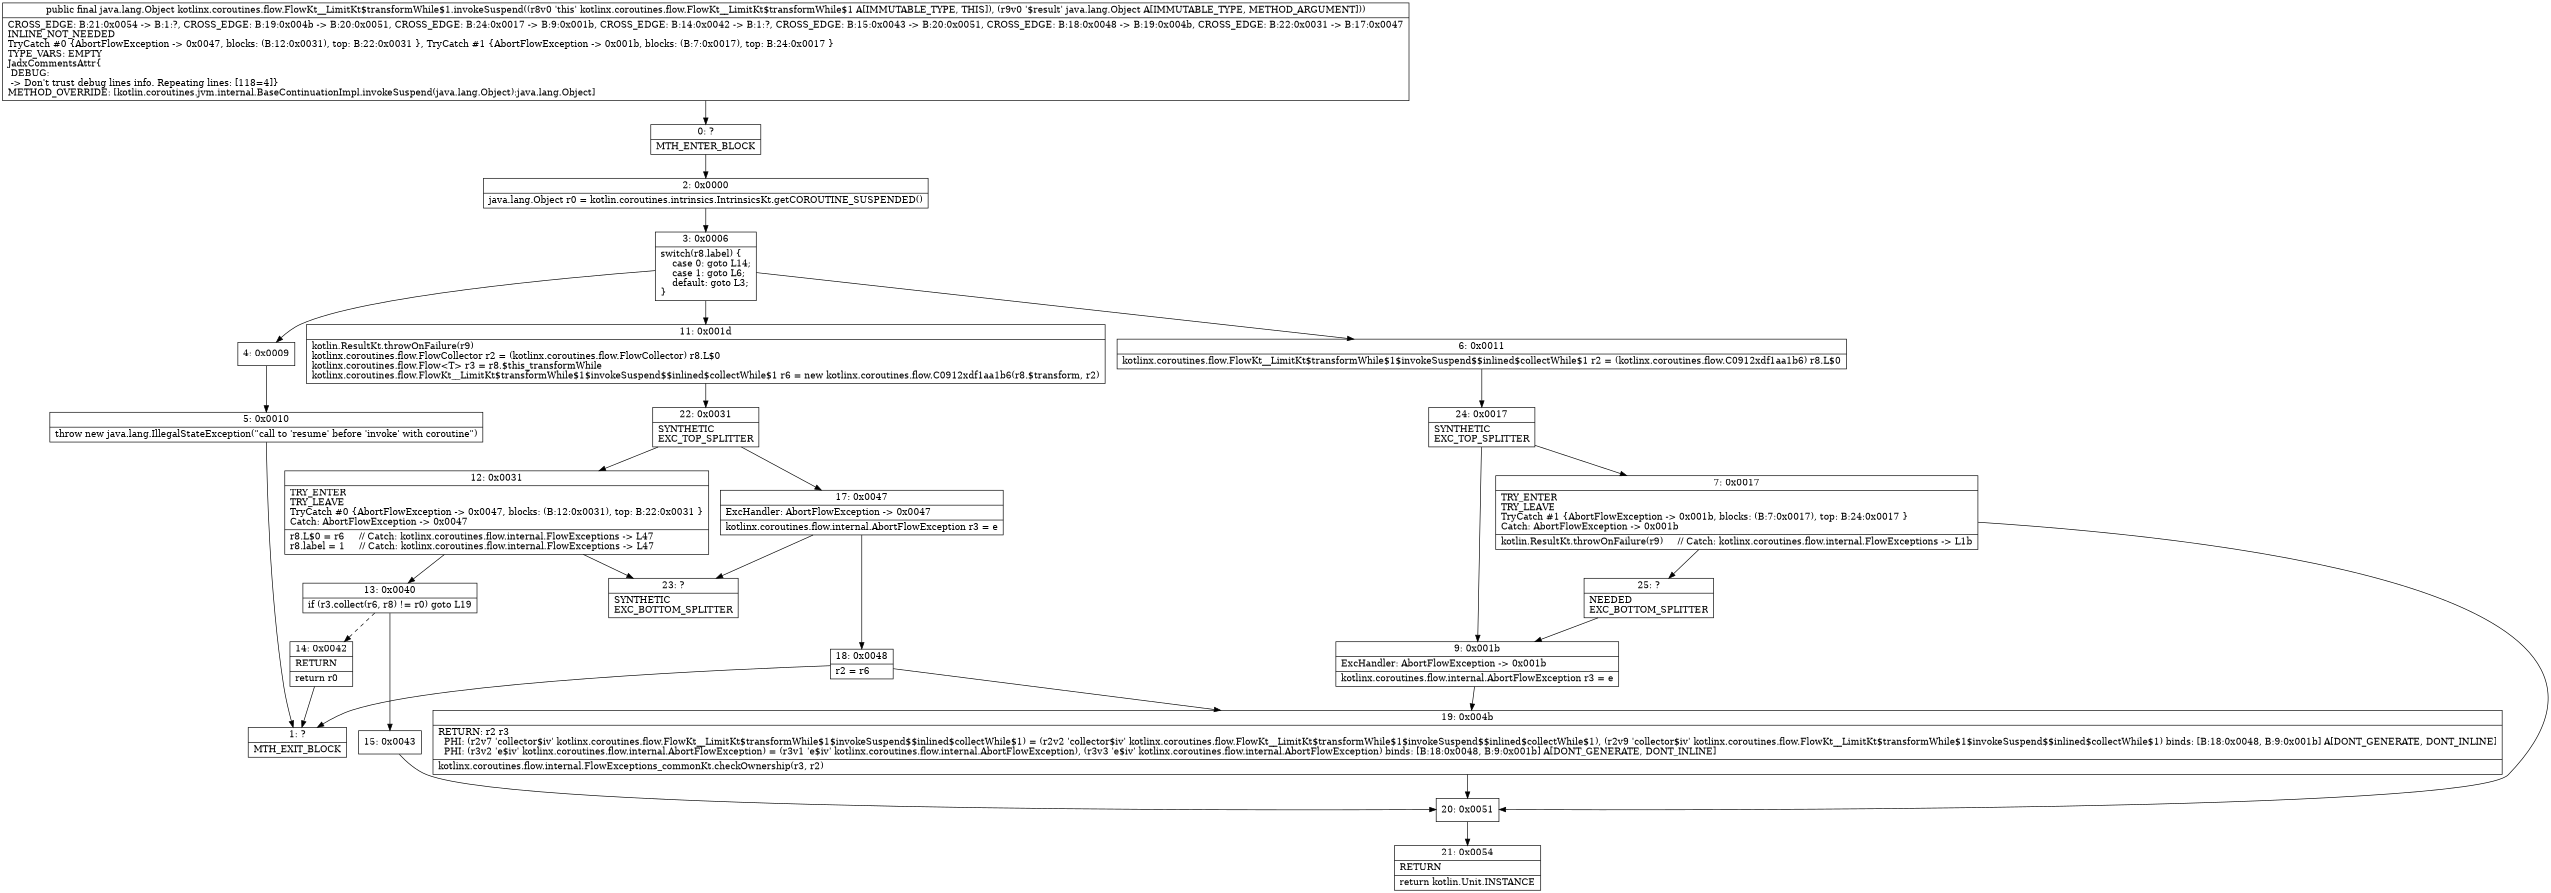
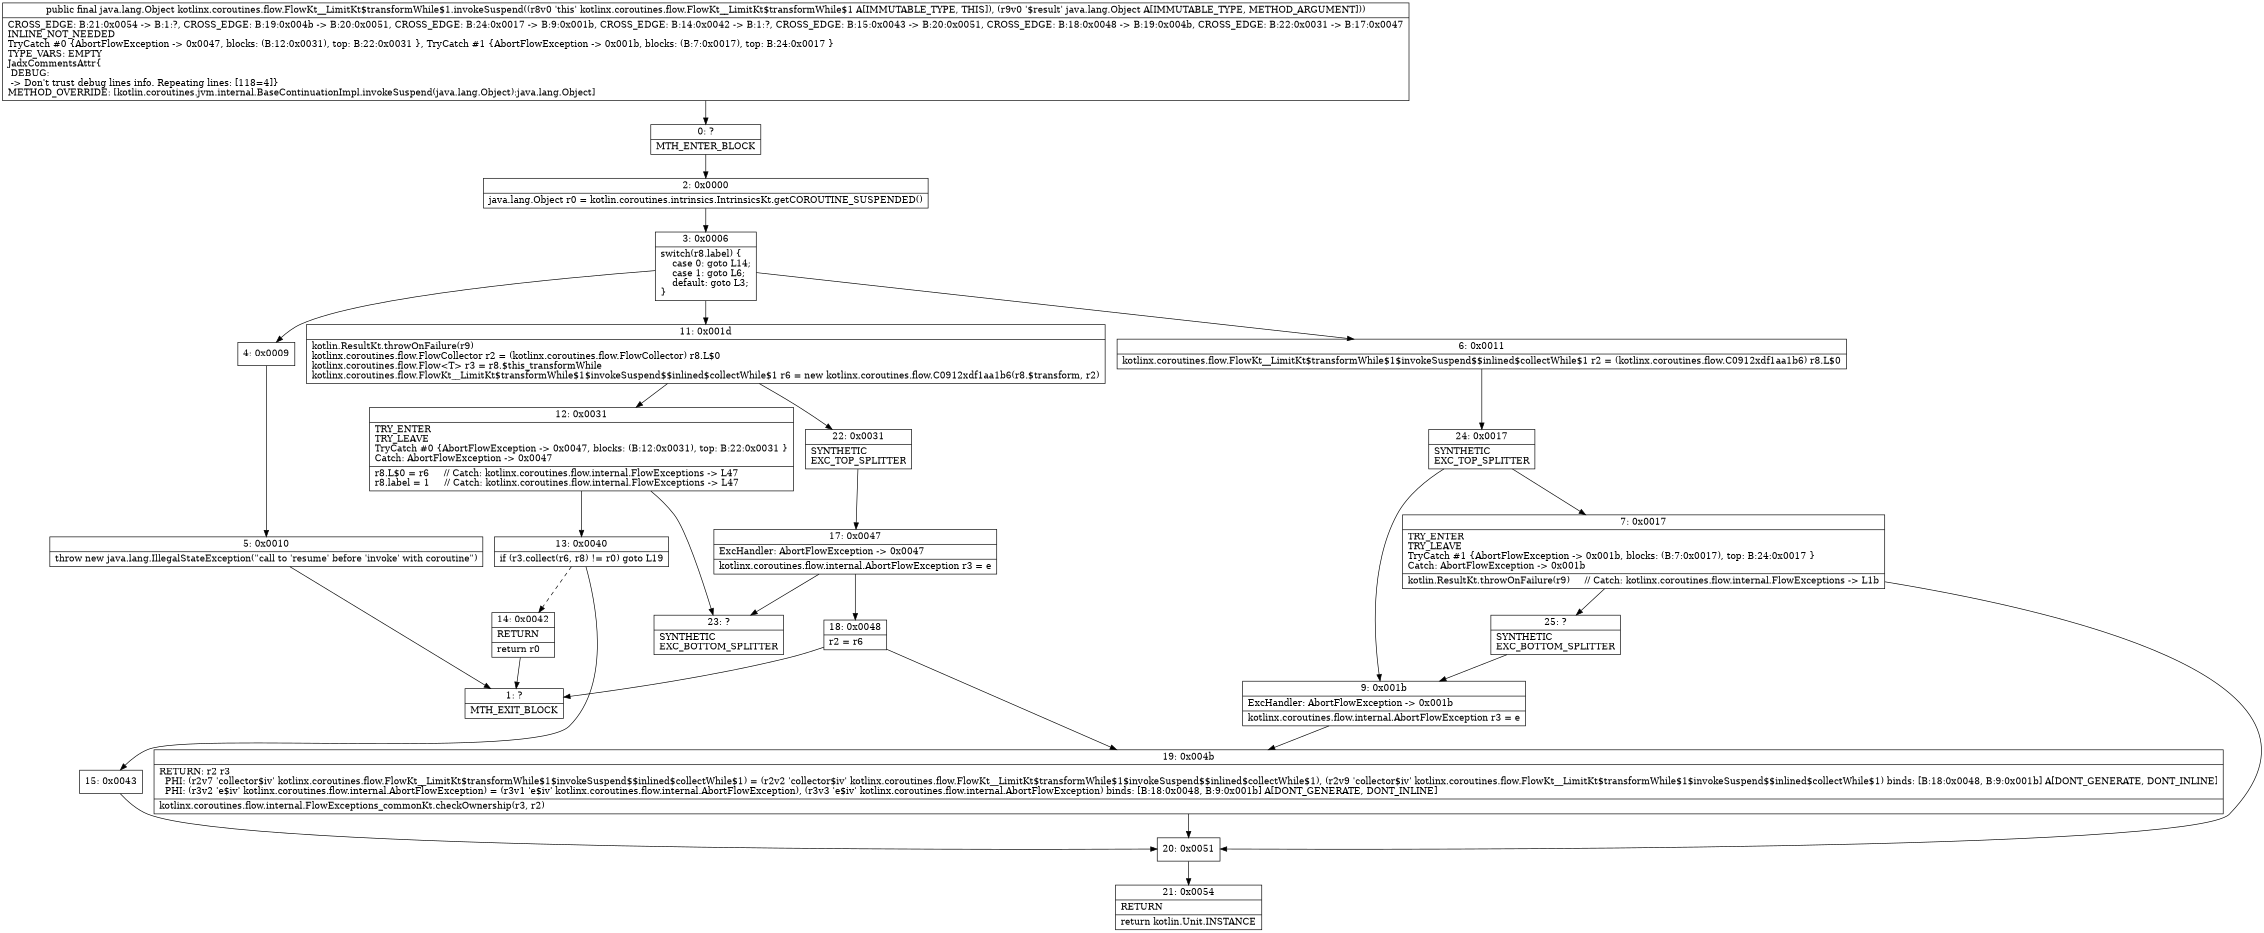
edge "22: 0x0031" -> "12: 0x0031": now "11: 0x001d" -> "12: 0x0031"
node "25: ?": text "NEEDED" -> "SYNTHETIC"
